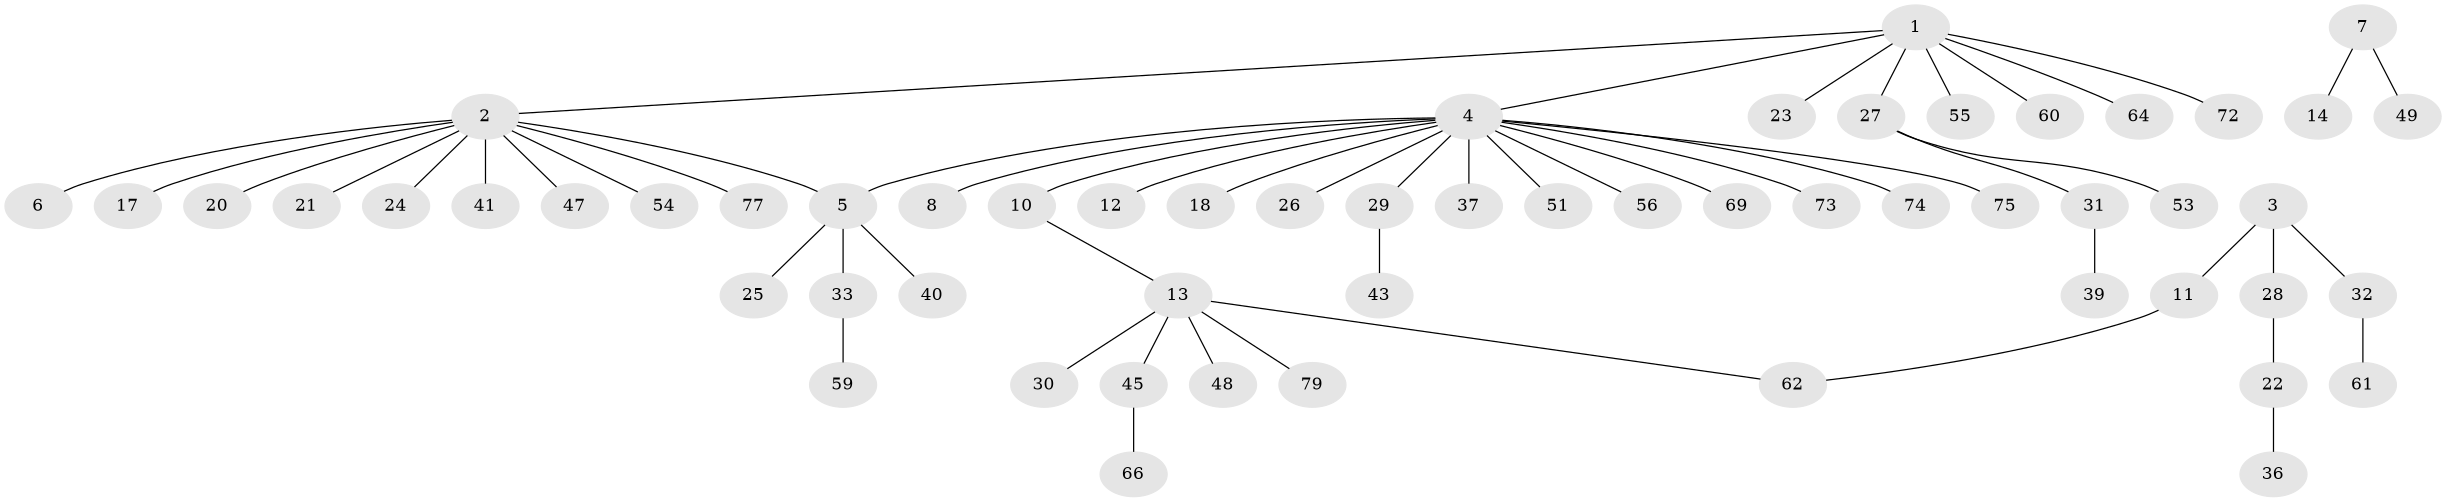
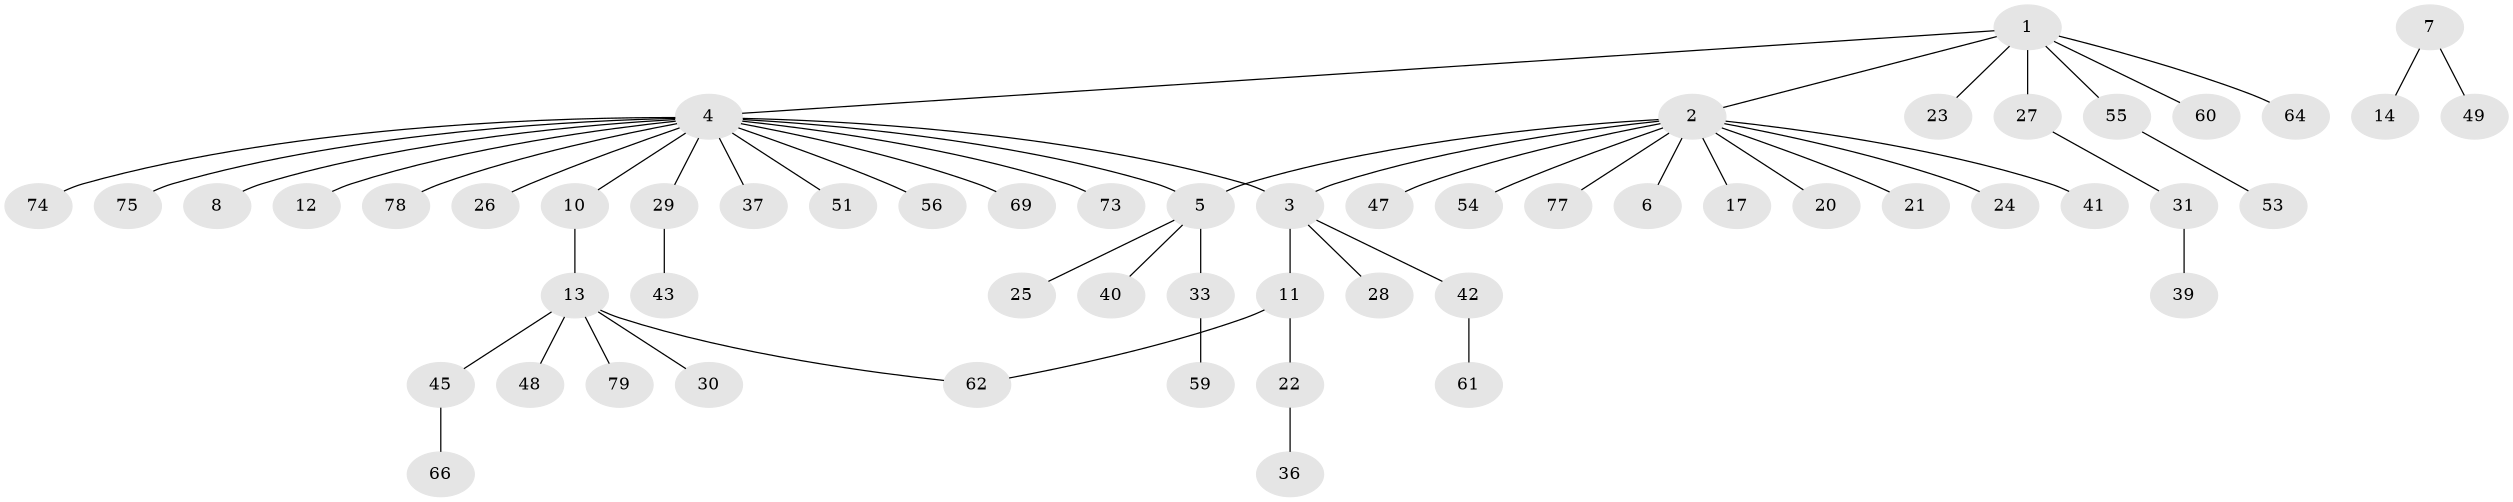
node "72": removed
edge "4" -- "3": added
edge "2" -- "3": added
edge "27" -- "53": now "55" -- "53"
node "18": label "18" -> "78"
node "32": label "32" -> "42"
edge "28" -- "22": now "11" -- "22"
